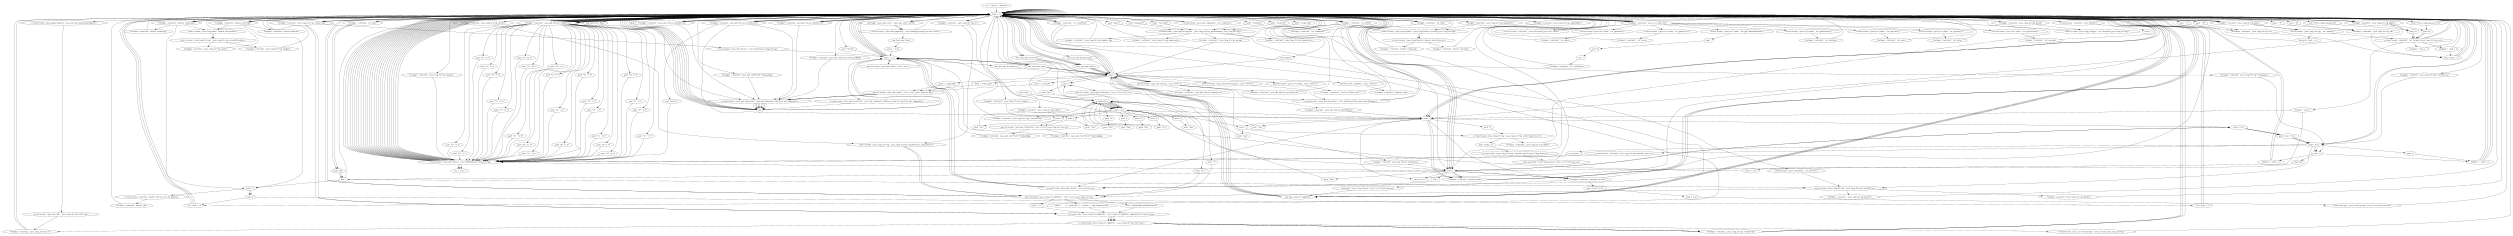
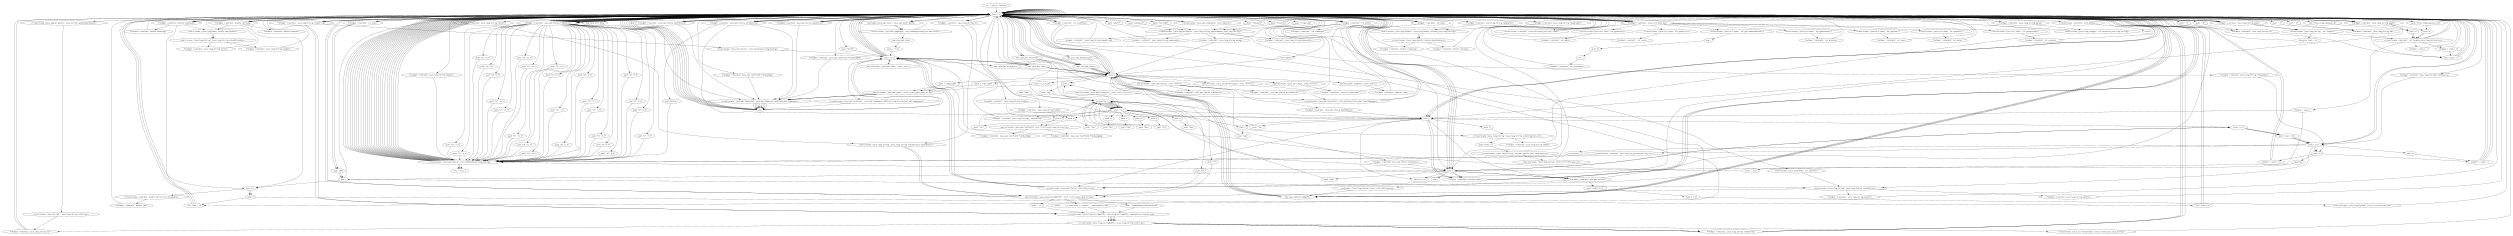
edge "arraywrite.r" -> "push 11": now "load.r $r17" -> "push 11"
